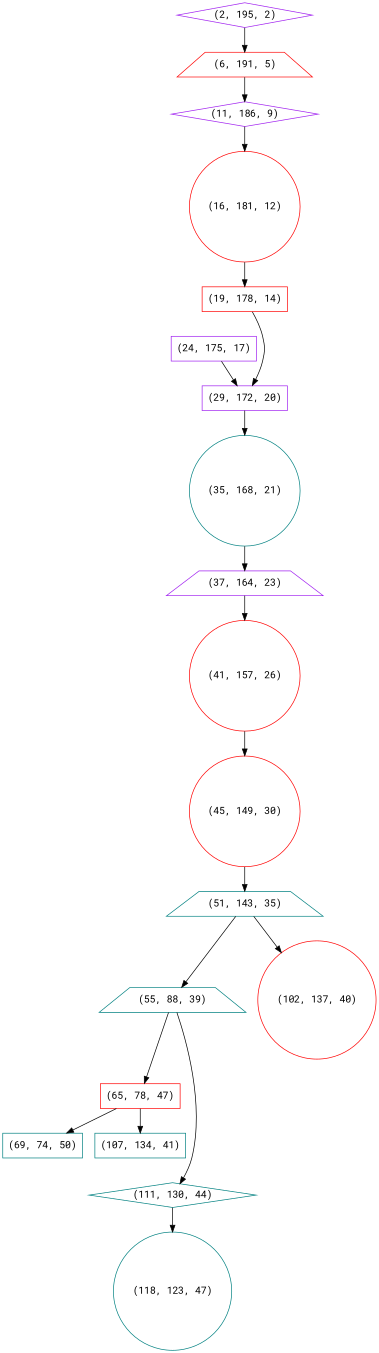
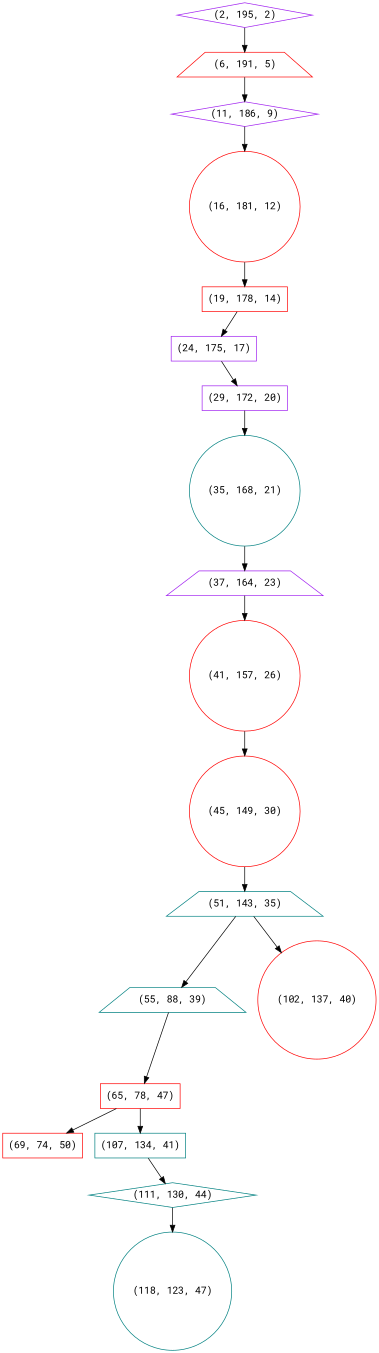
edge "(19, 178, 14)" -> "(29, 172, 20)": now "(19, 178, 14)" -> "(24, 175, 17)"
edge "(55, 88, 39)" -> "(111, 130, 44)": now "(107, 134, 41)" -> "(111, 130, 44)"
node "(69, 74, 50)": color teal -> red
